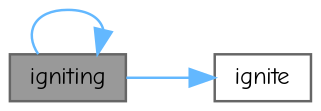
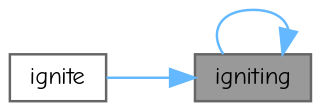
edge "igniting" -> "ignite": reversed
